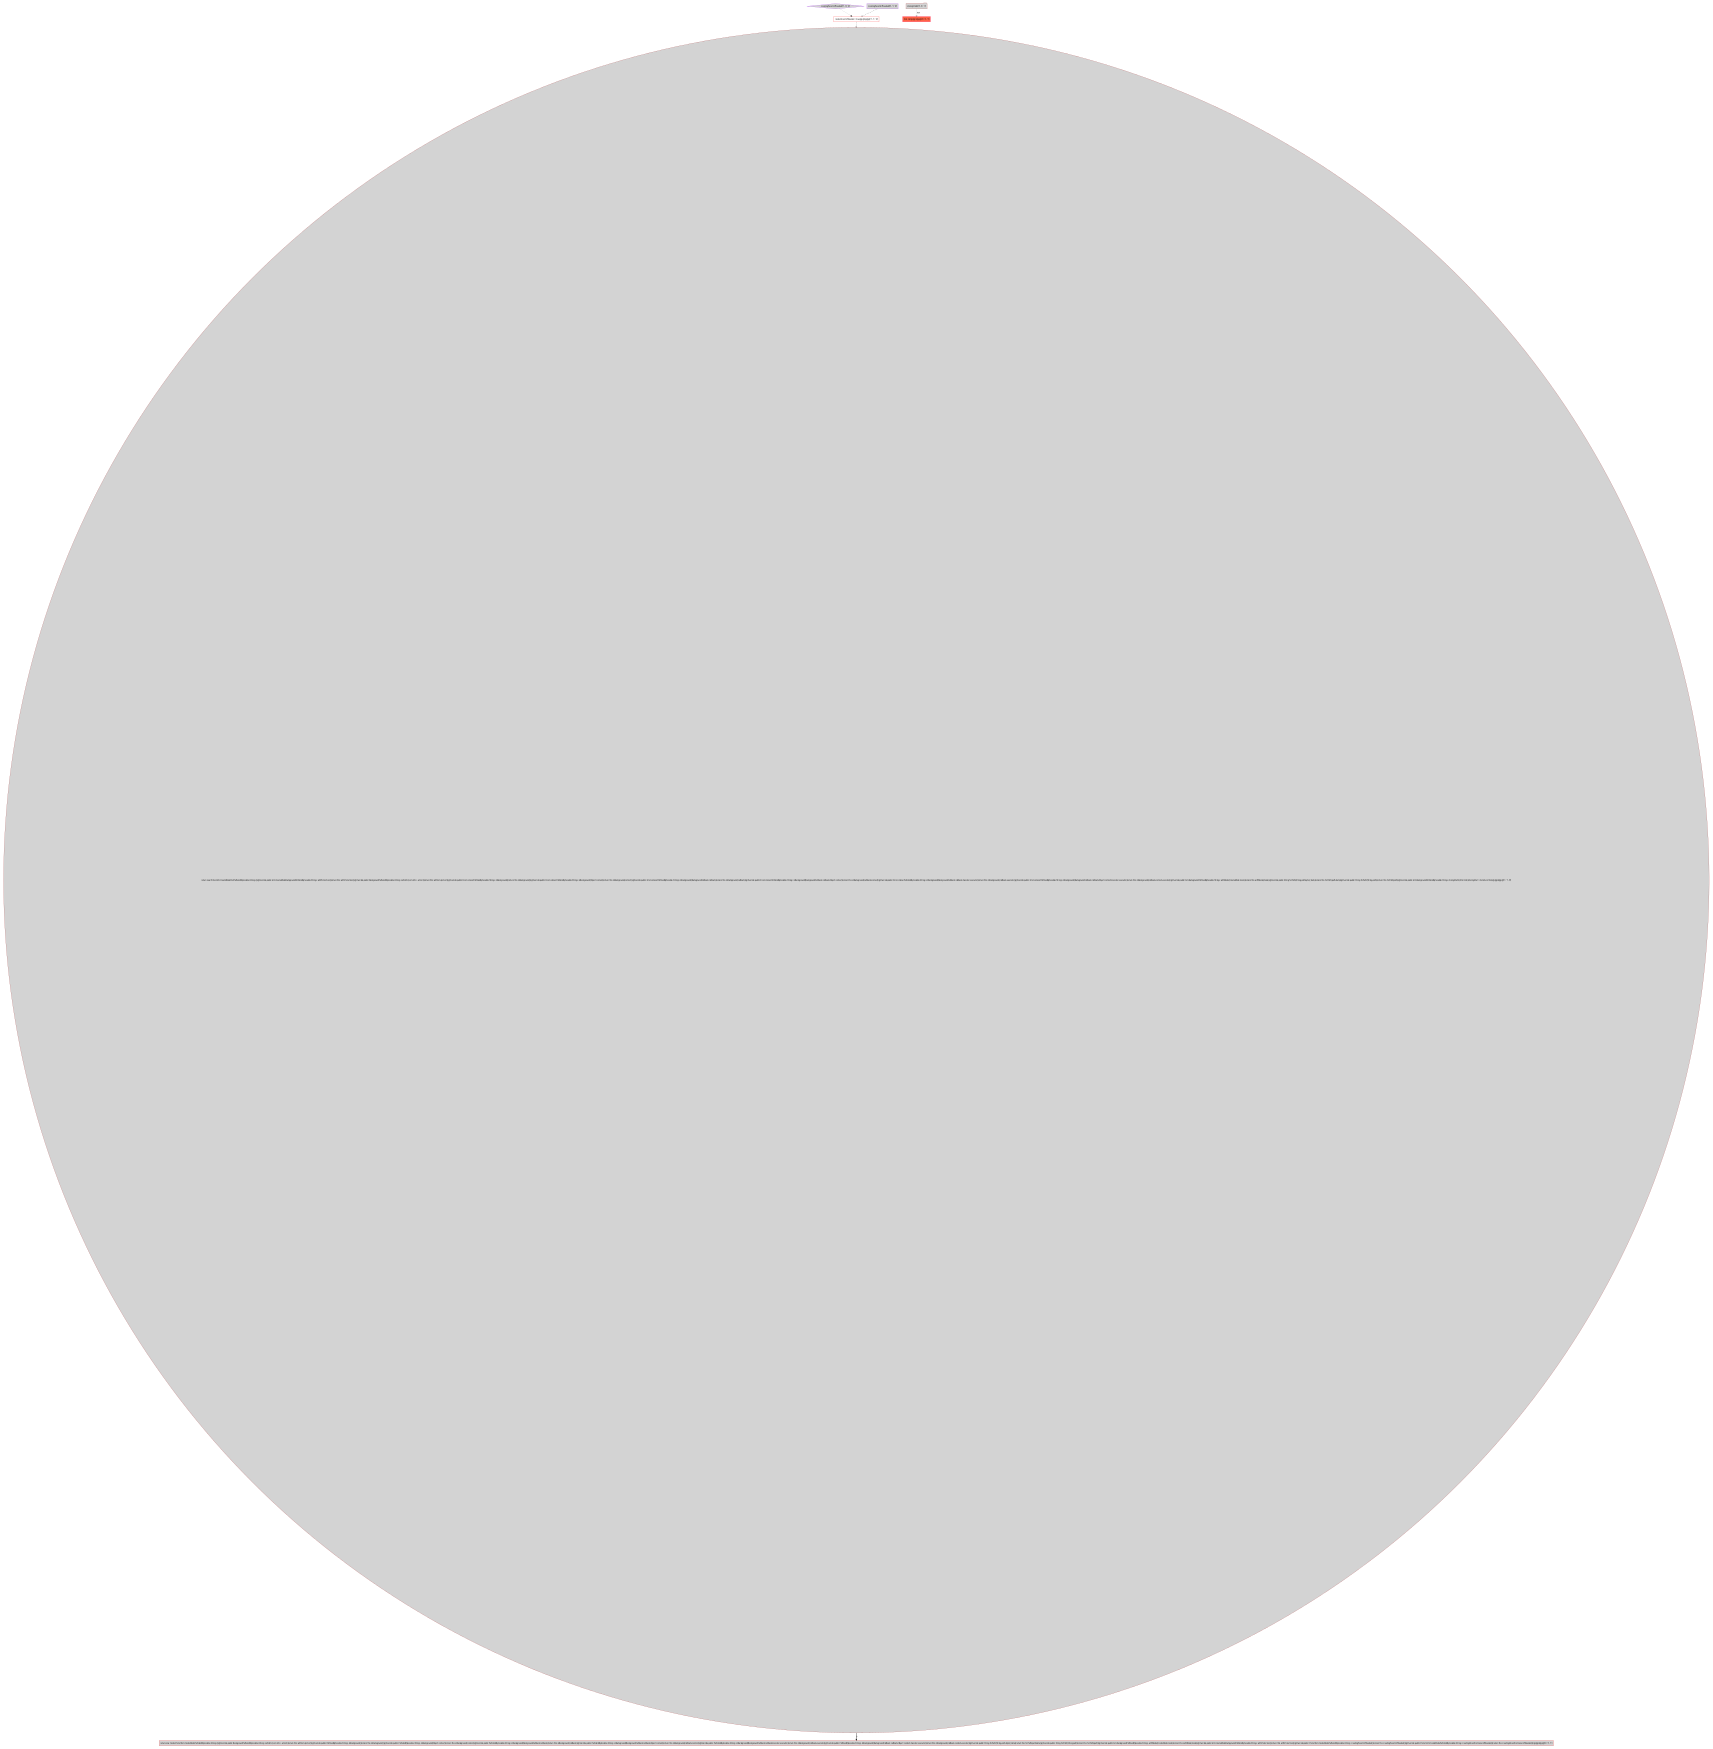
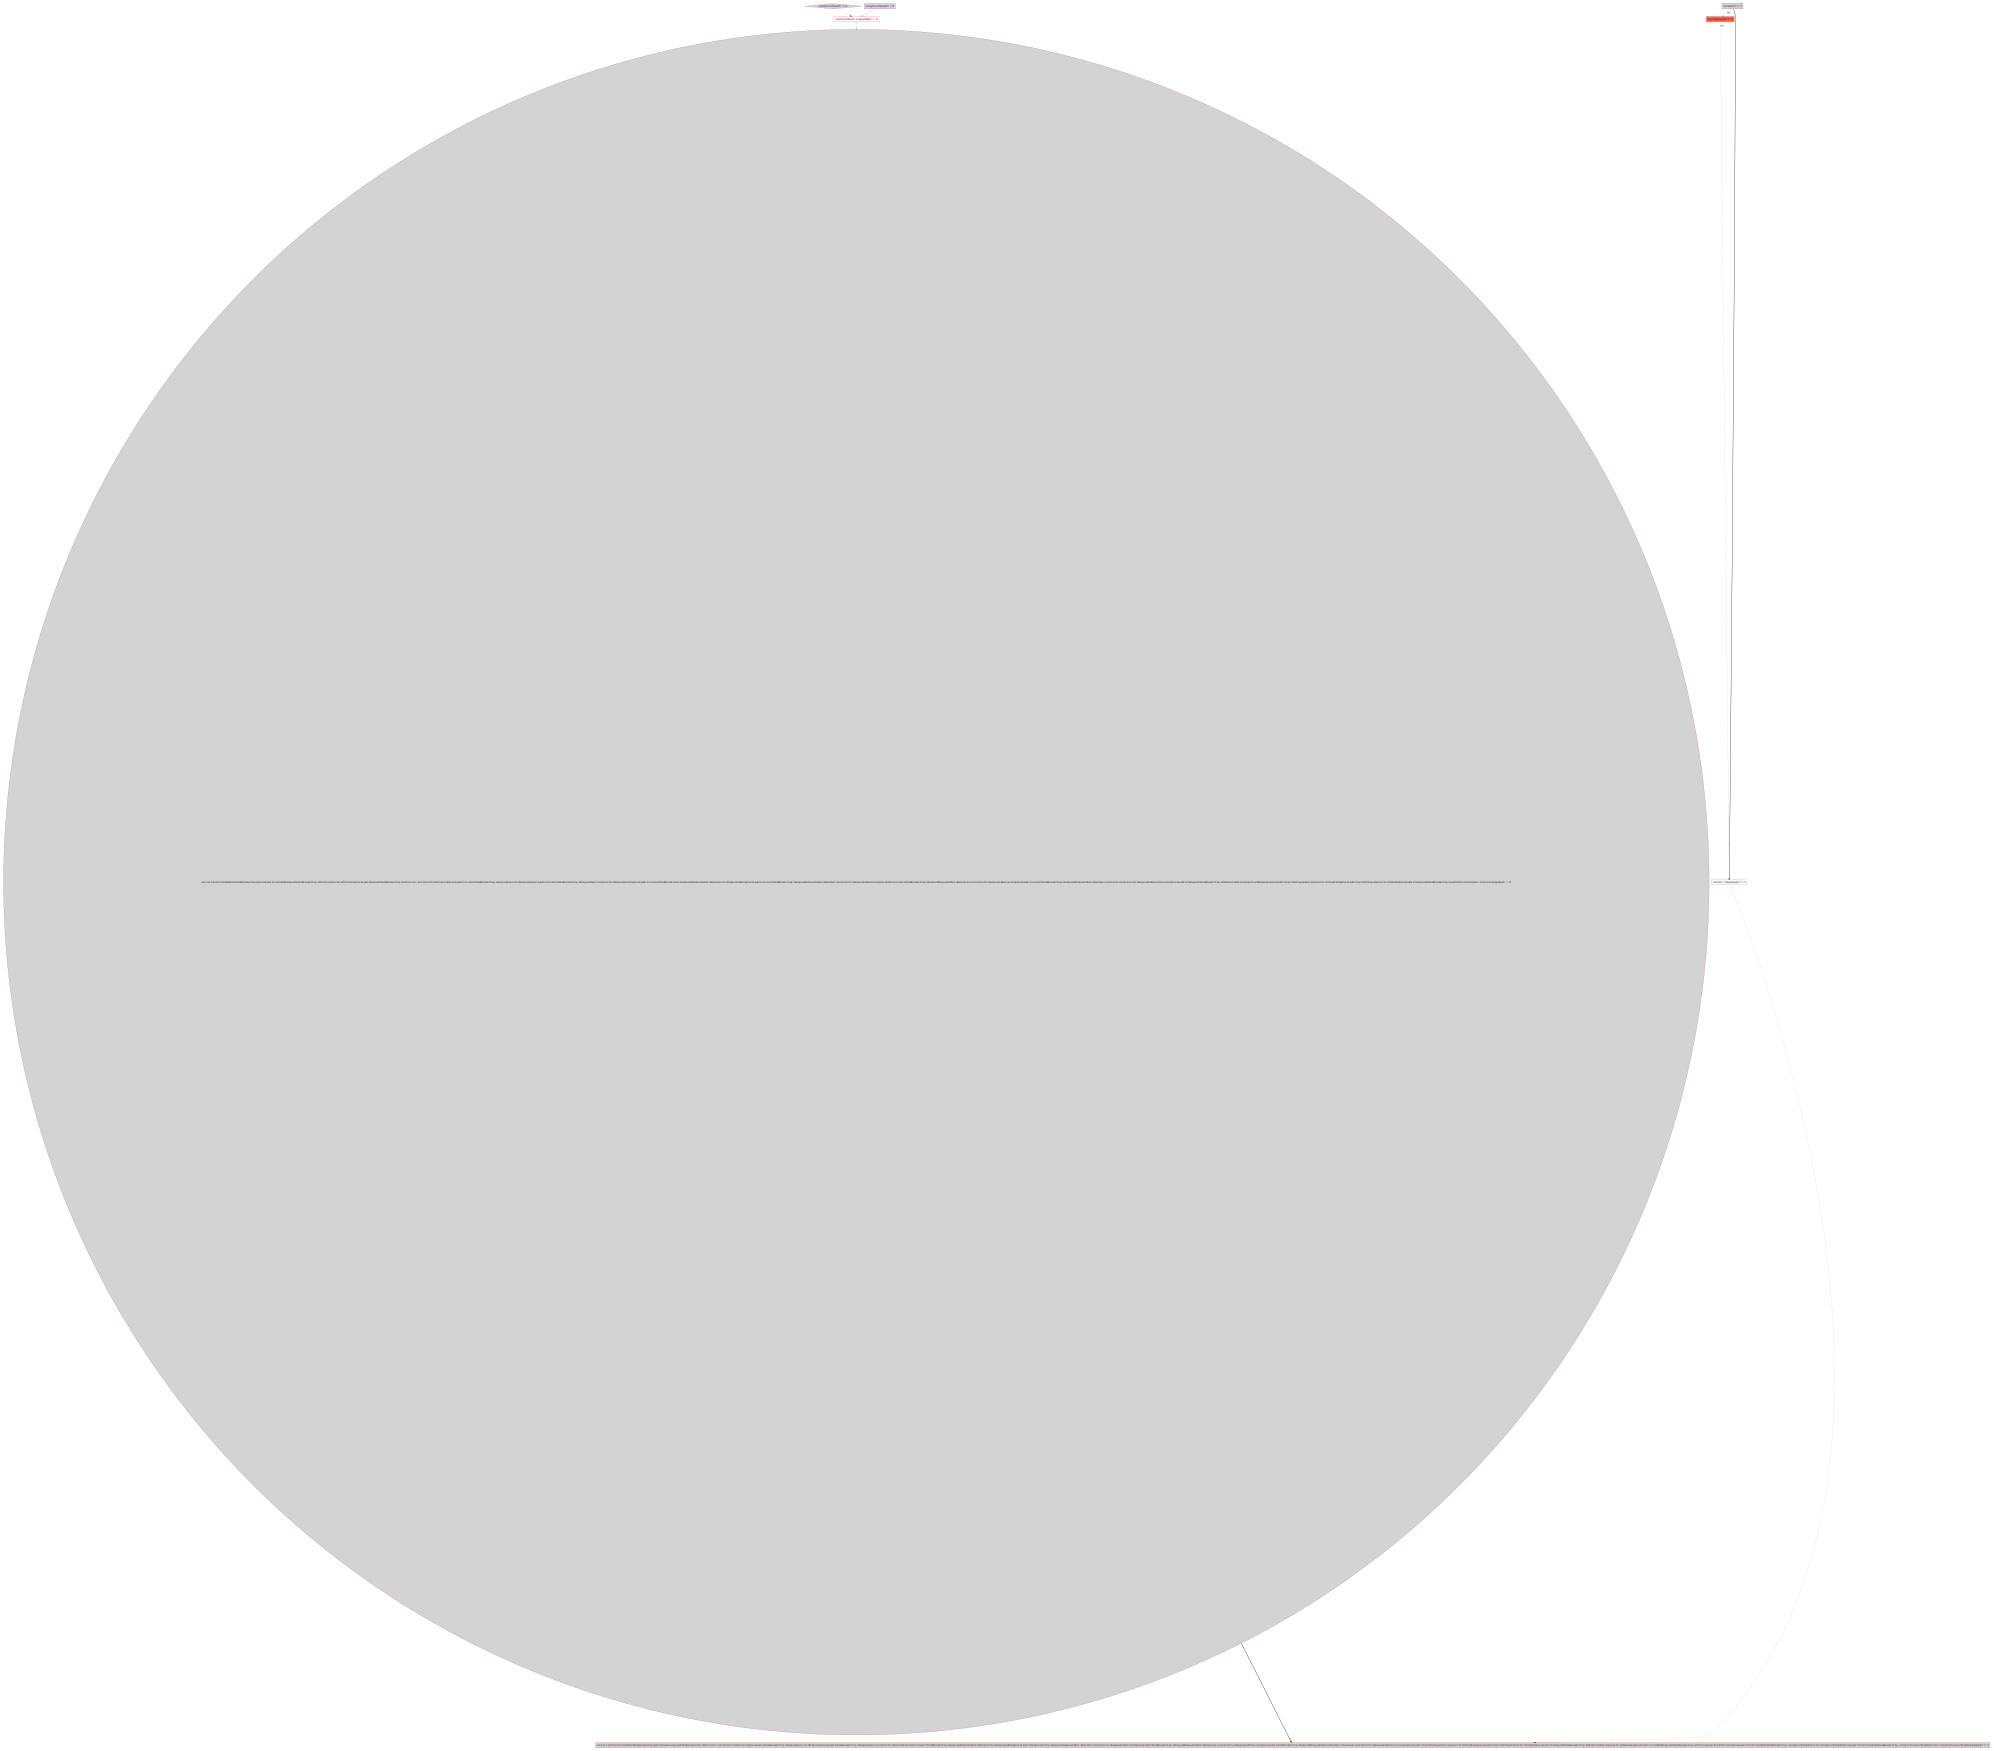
node "storingStat = stat@@@3@@@['0', '0', '1']": added
